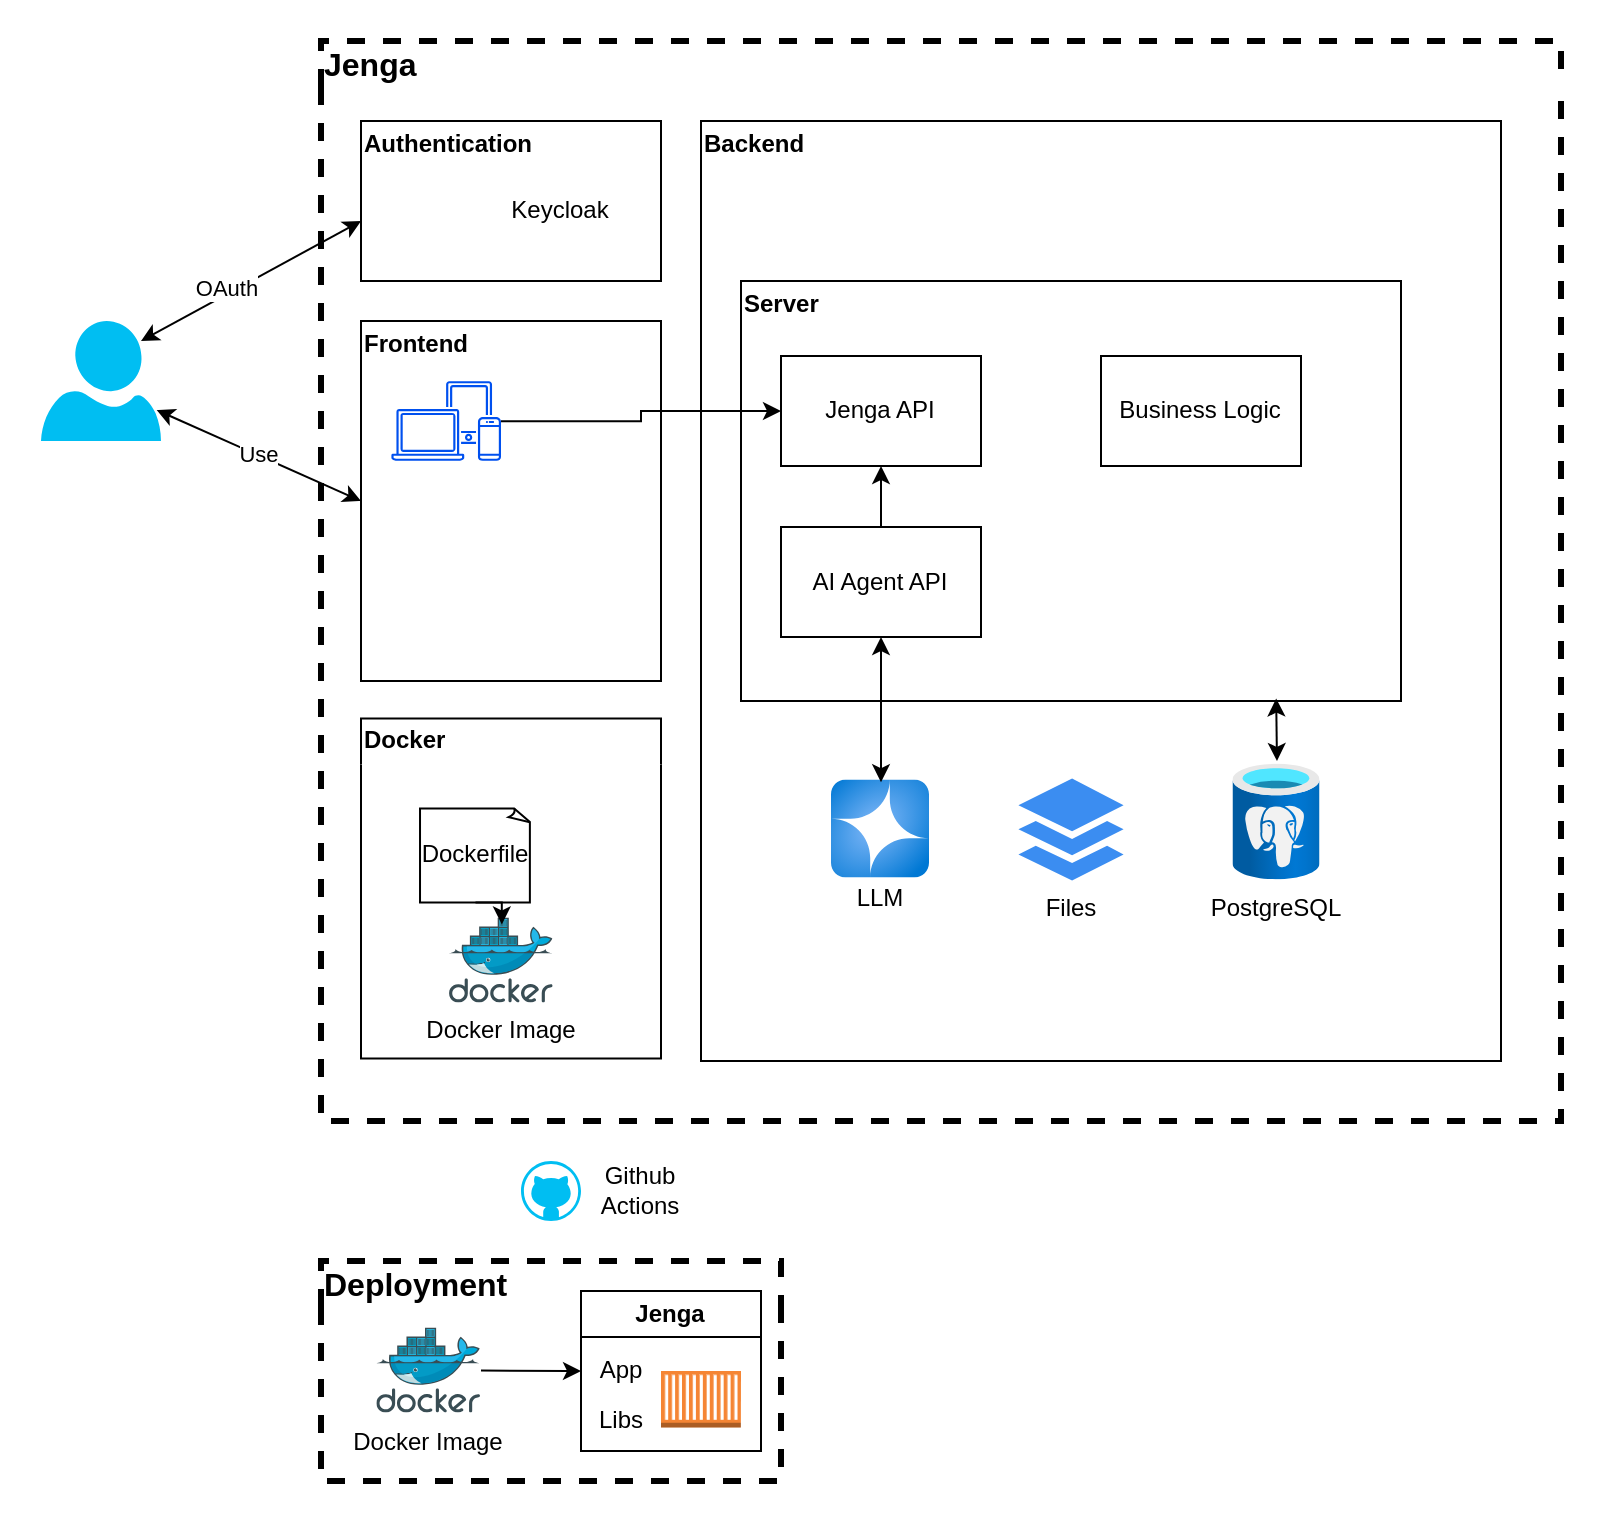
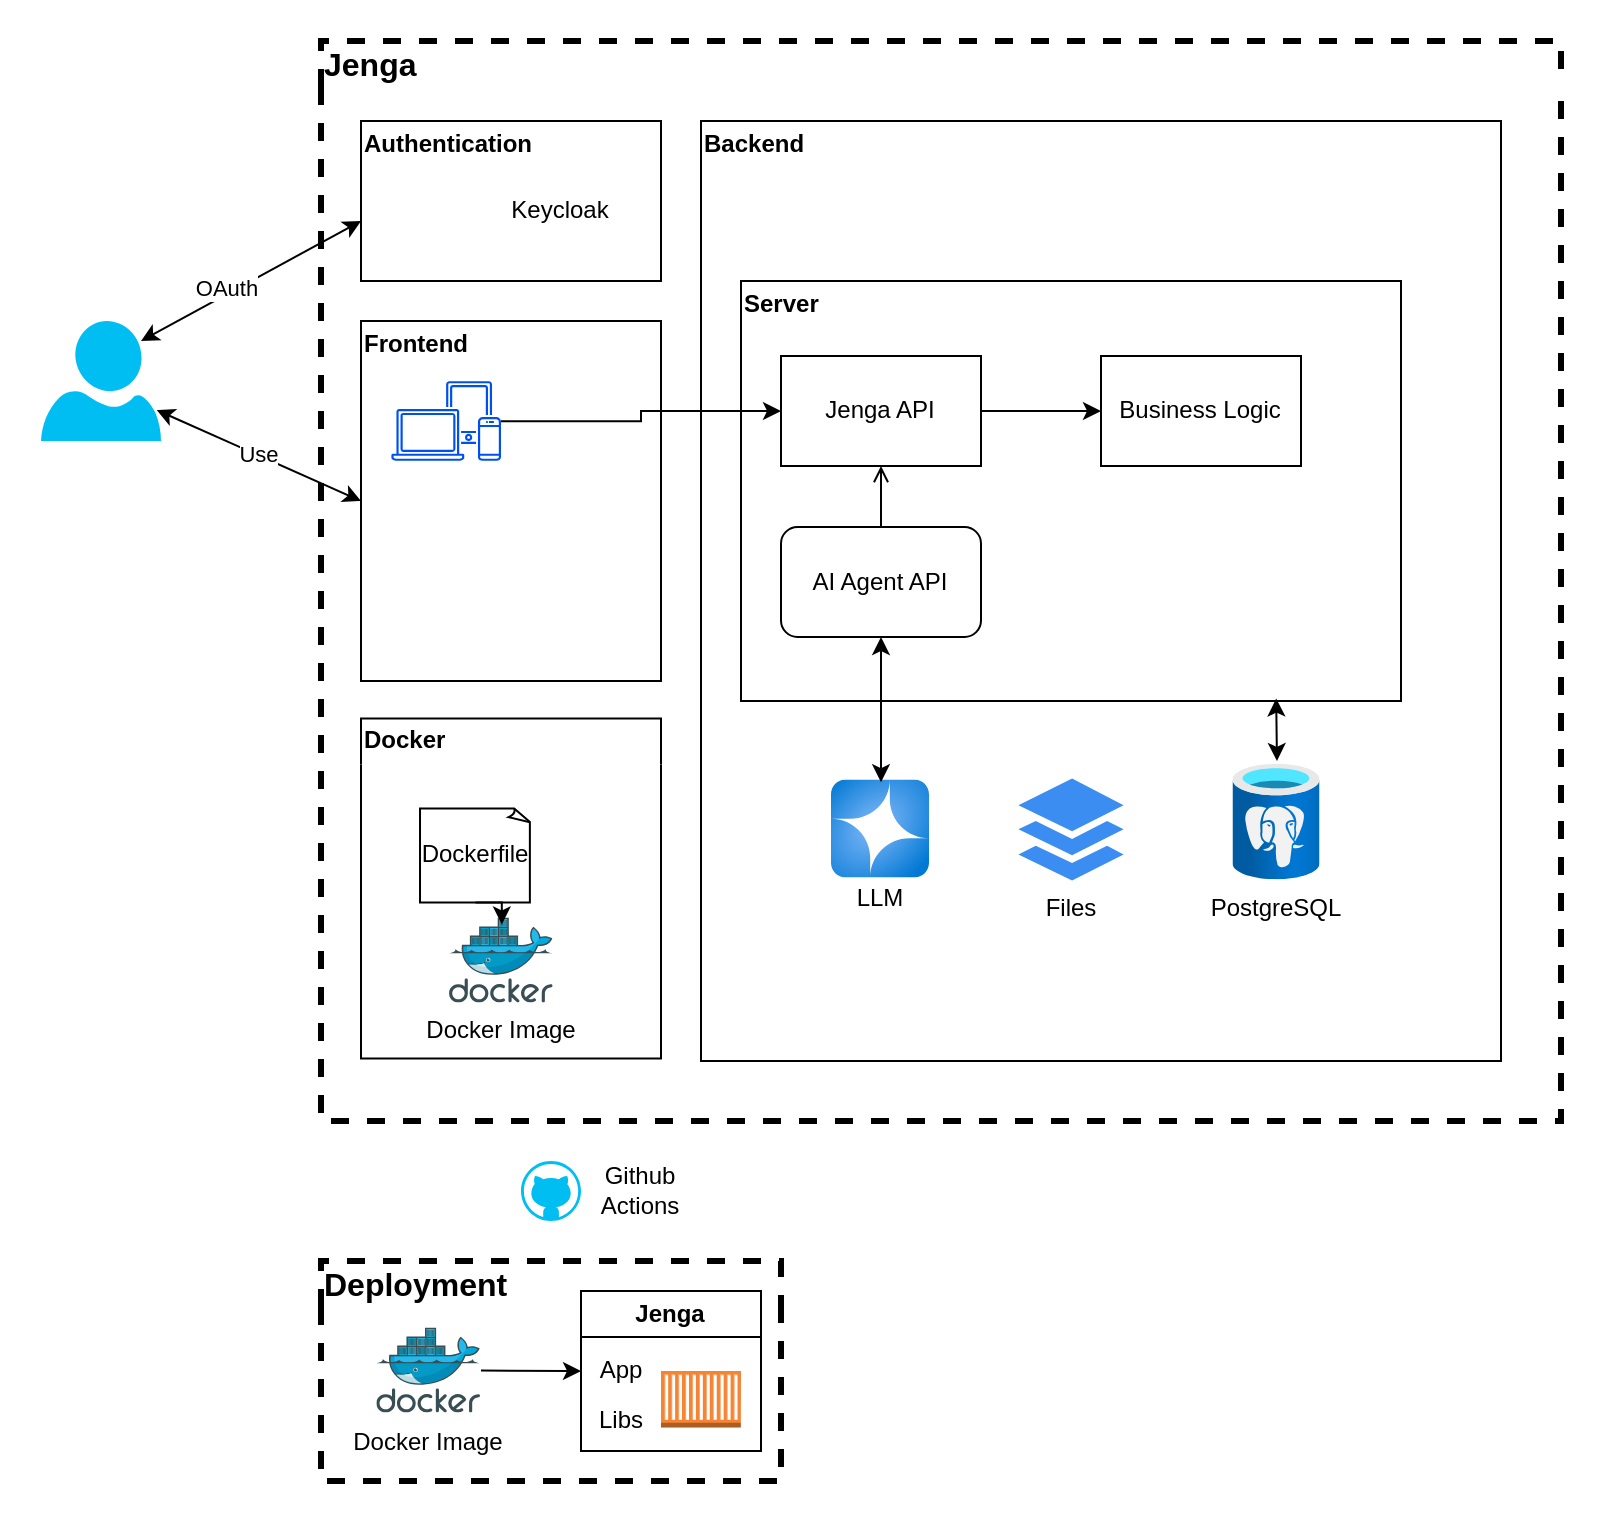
edge "Jenga API" -> "Business Logic": added
edge "AI Agent API" -> "Jenga API": arrowhead classic -> open
node "AI Agent API": shape rectangle -> rounded rectangle
